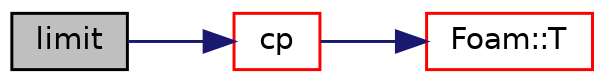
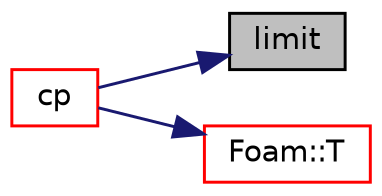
edge "limit" -> "cp": reversed
